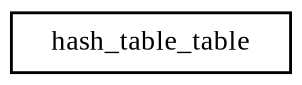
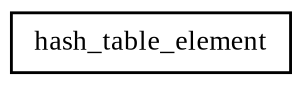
node "hash_table_table": label "hash_table_table" -> "hash_table_element"
